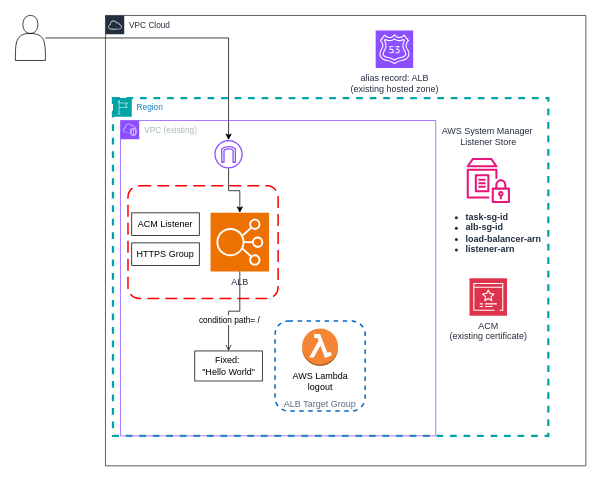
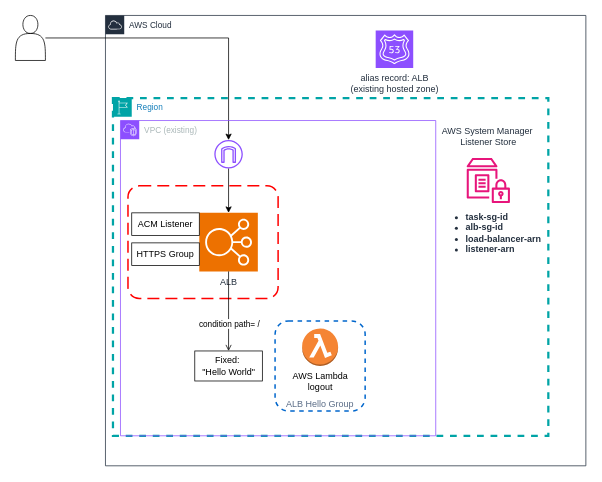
node "VPC Cloud": label "VPC Cloud" -> "AWS Cloud"
node "ALB": moved (240, 242) -> (228, 242)
node "ACM (existing certificate)": removed
node "ALB Target Group": label "ALB Target Group" -> "ALB Hello Group"
